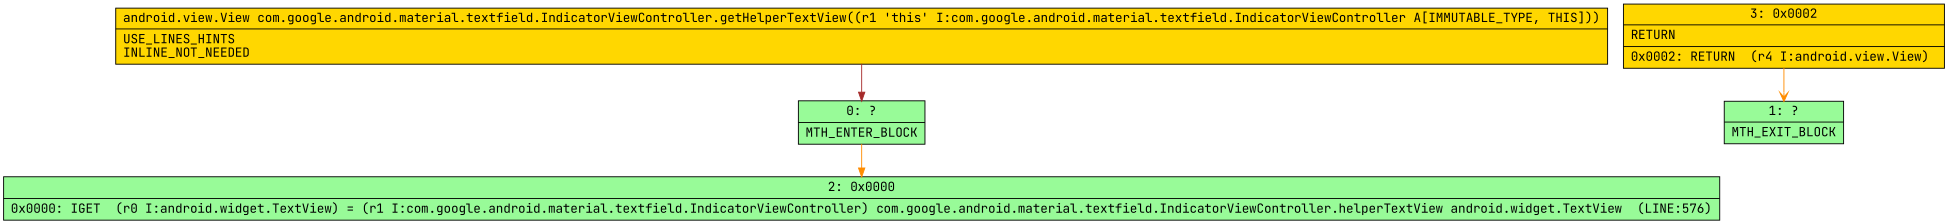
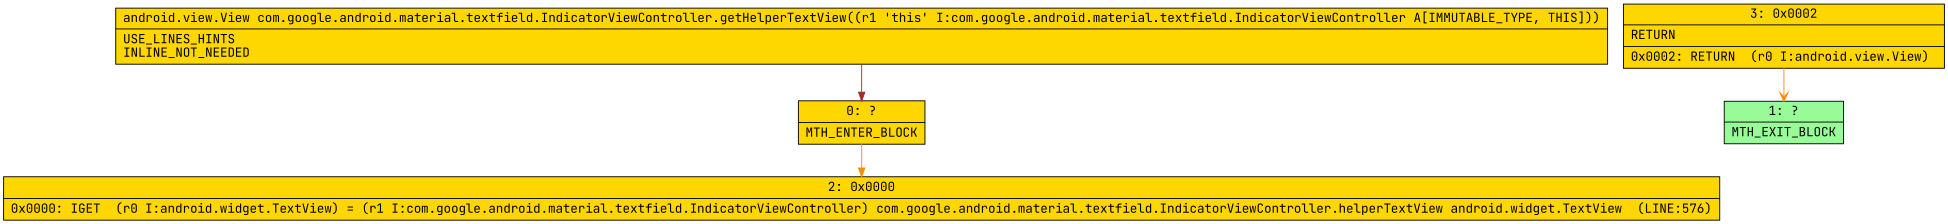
node "3: 0x0002": text "0x0002: RETURN  (r4 I:android.view.View)" -> "0x0002: RETURN  (r0 I:android.view.View)"
node "0: ?": fillcolor palegreen -> gold
node "2: 0x0000": fillcolor palegreen -> gold
